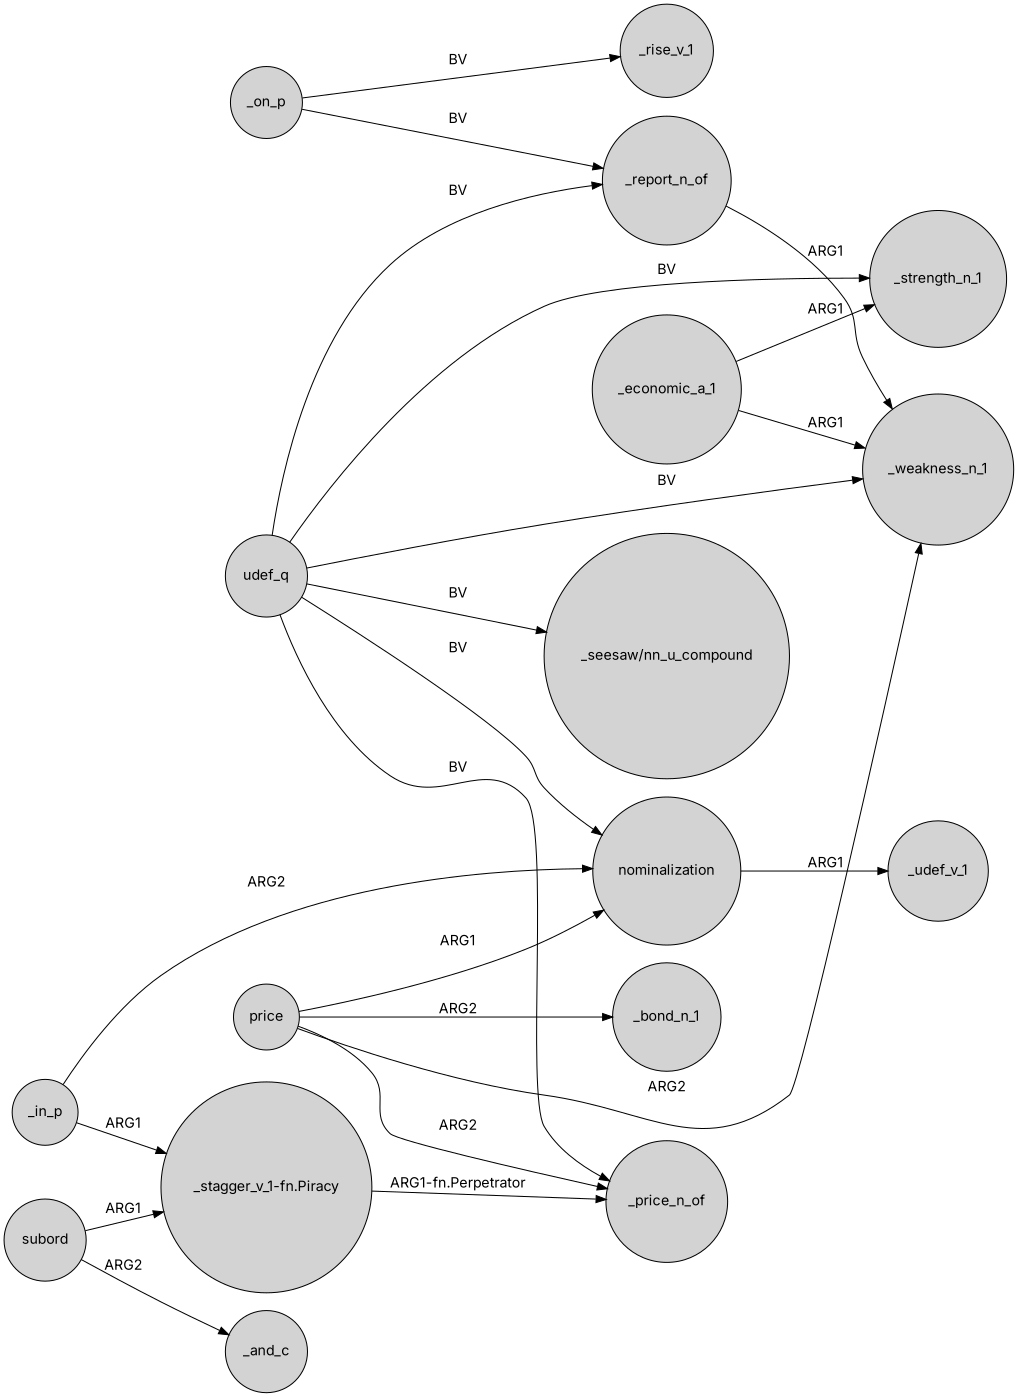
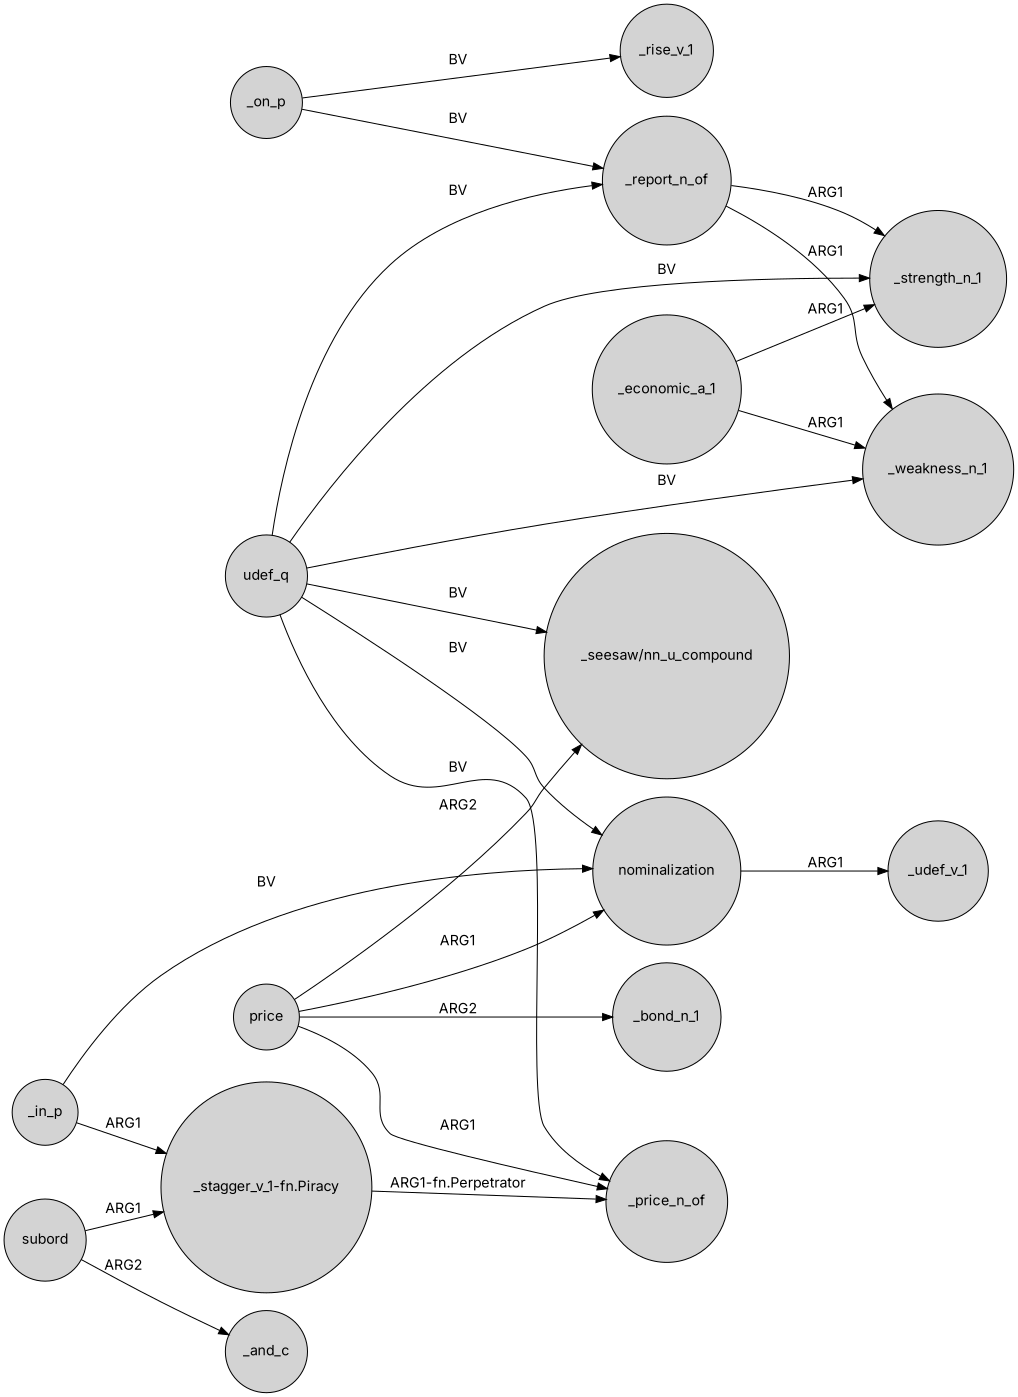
edge "_report_n_of" -> "_strength_n_1": added, label "ARG1"
edge "_in_p" -> "nominalization": label "ARG2" -> "BV"
edge "price" -> "_weakness_n_1": now "price" -> "_seesaw/nn_u_compound"
edge "price" -> "_price_n_of": label "ARG2" -> "ARG1"
